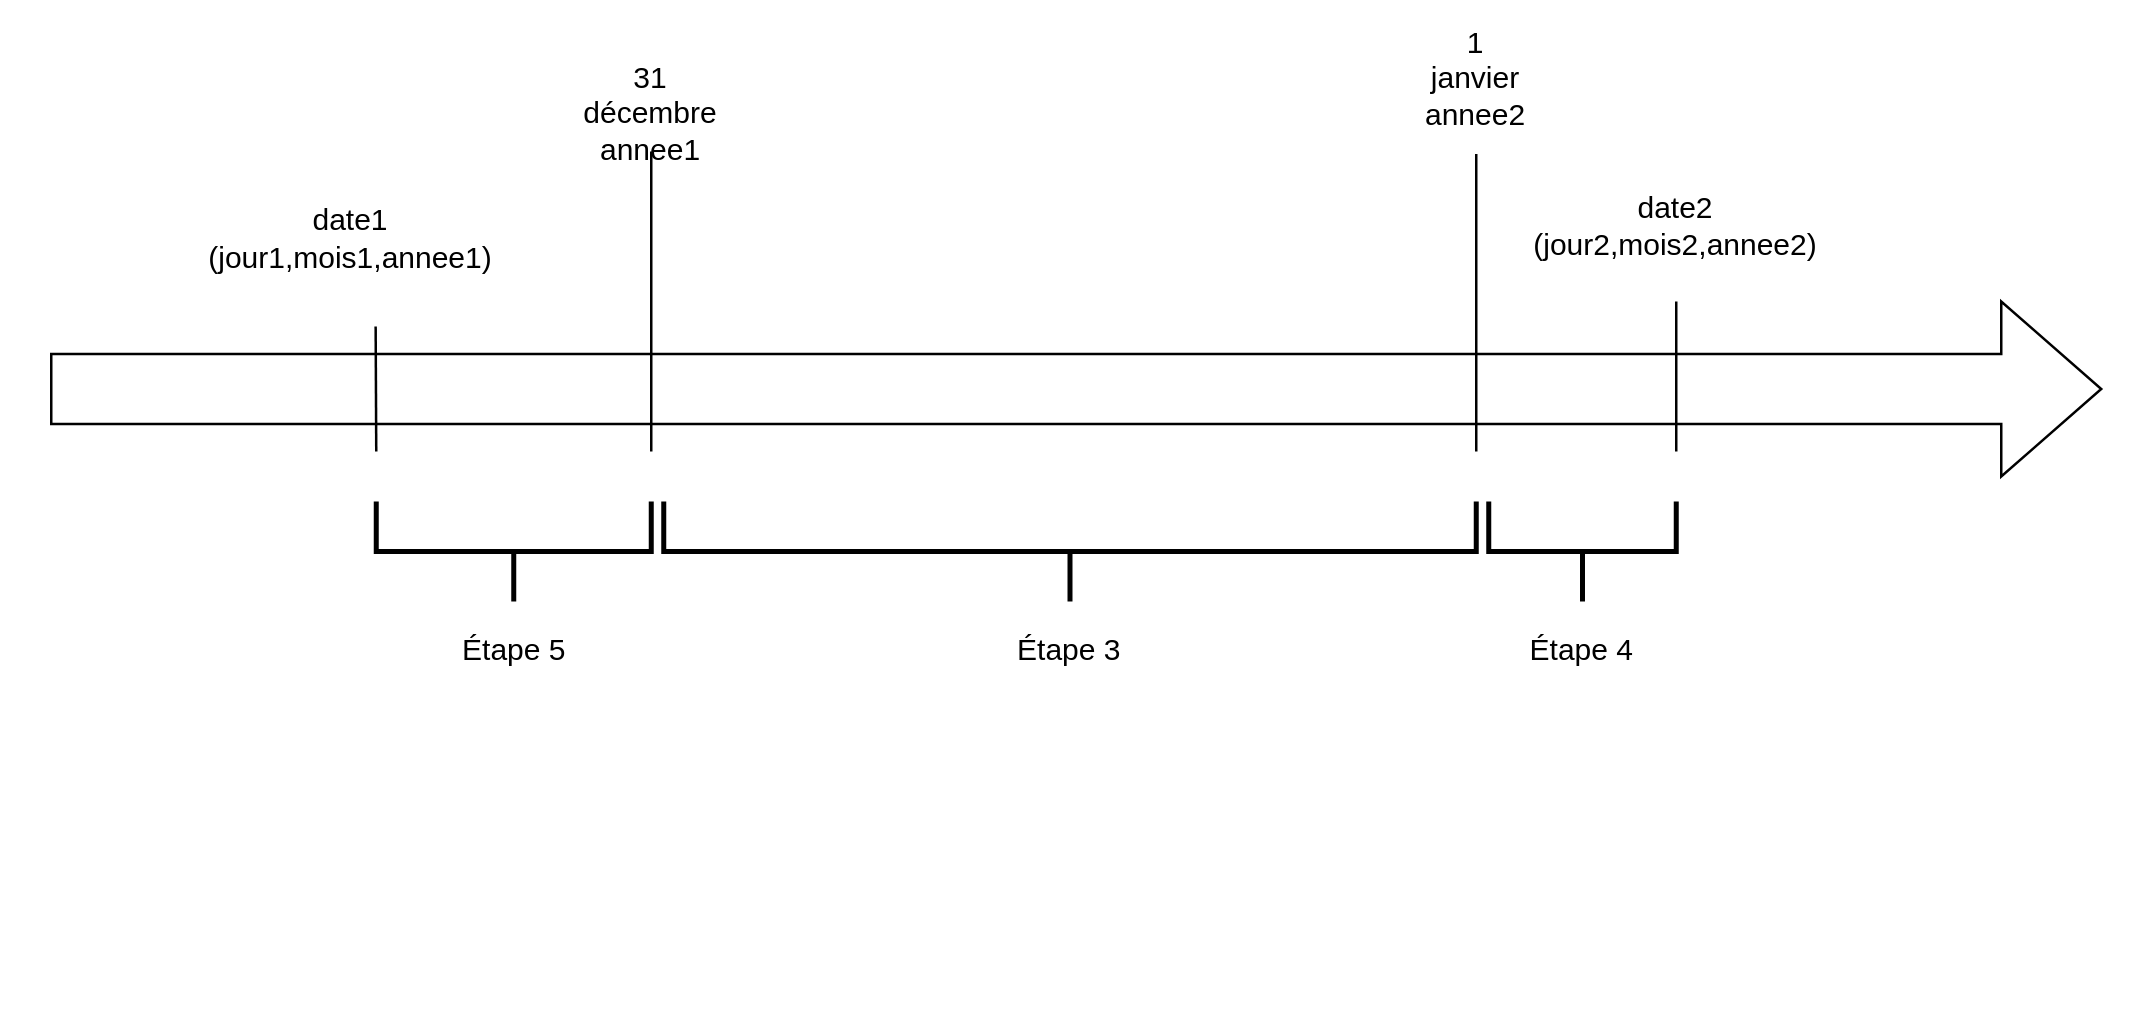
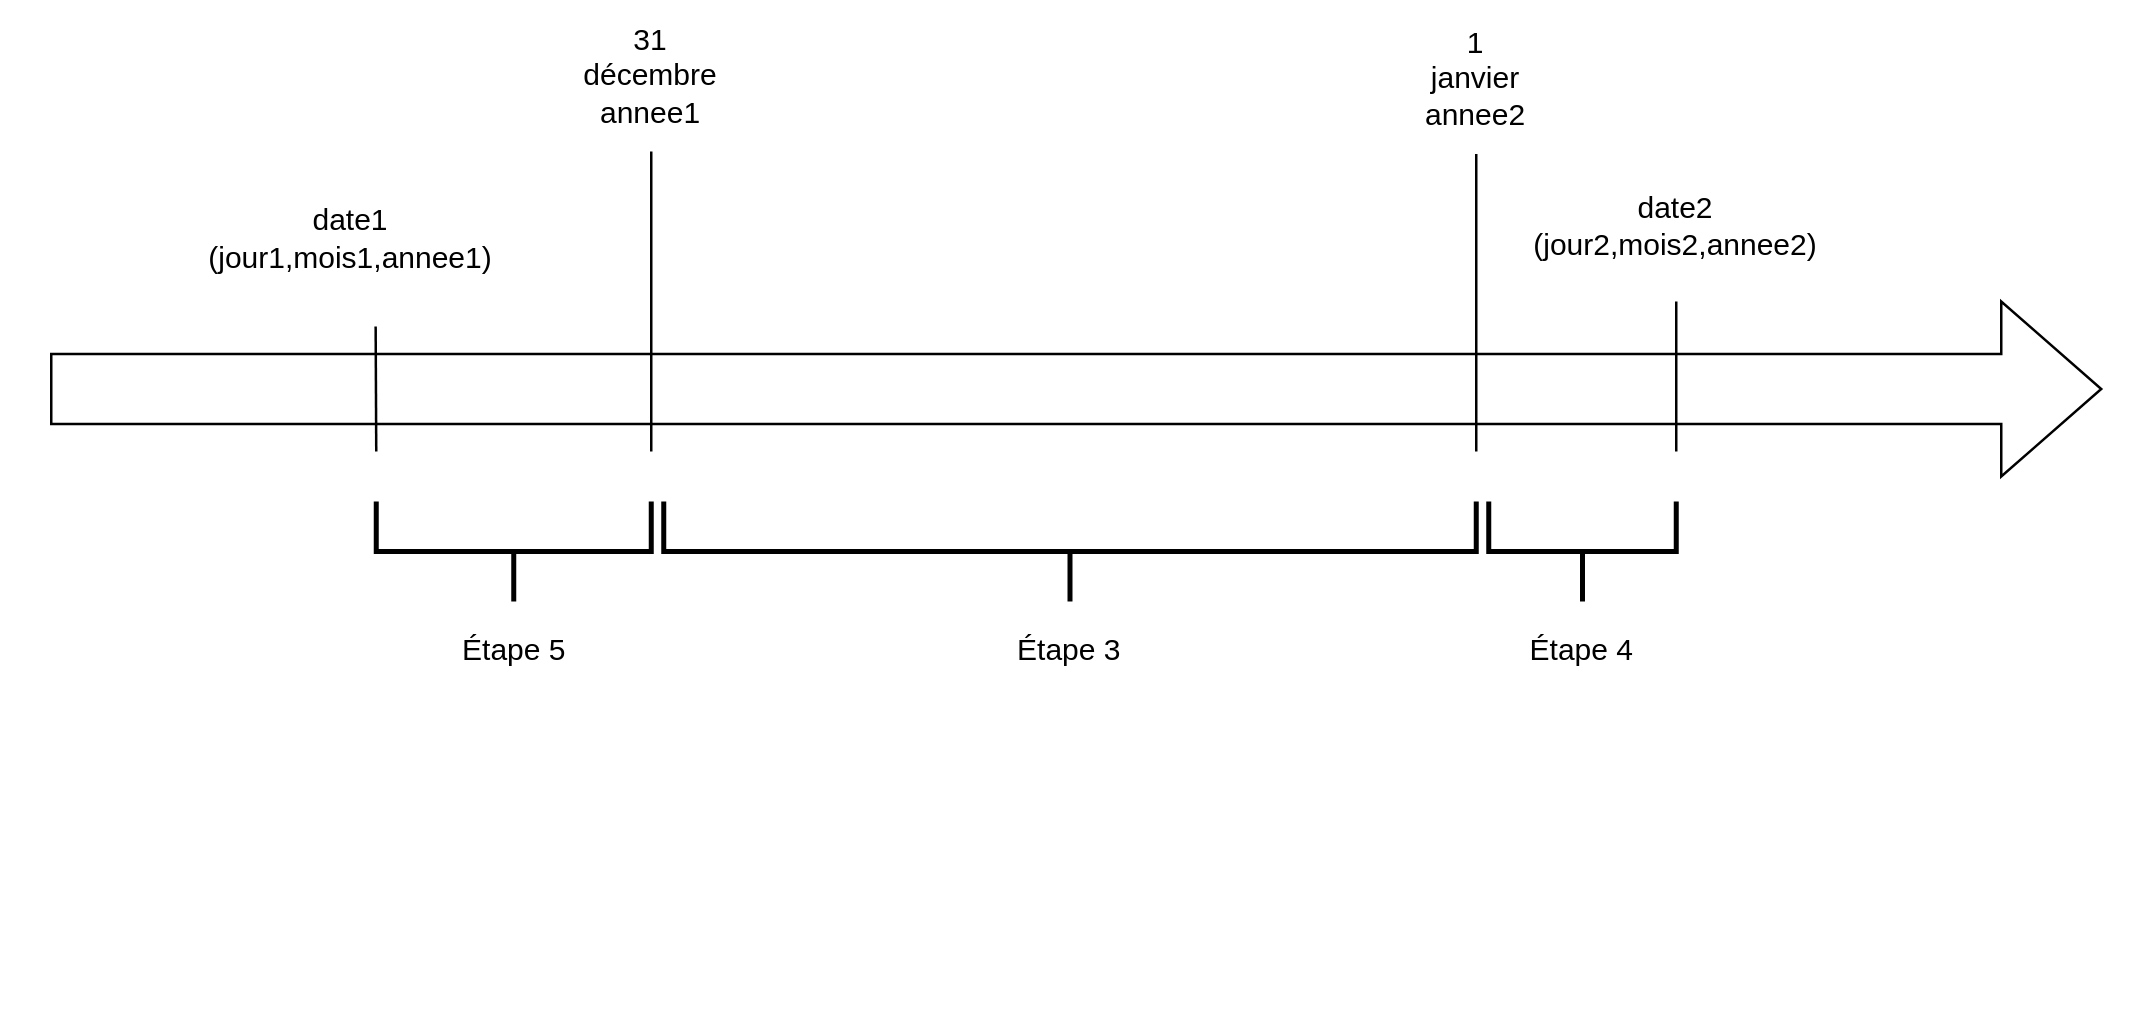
node "31 décembre annee1": moved (651, 114) -> (651, 76)
